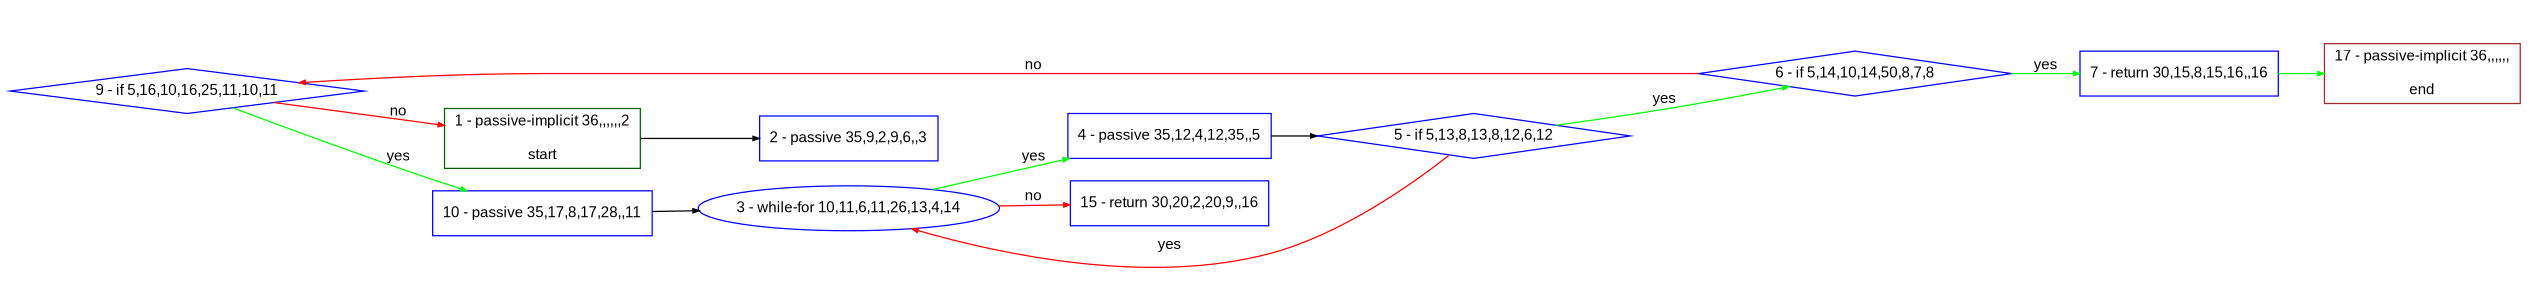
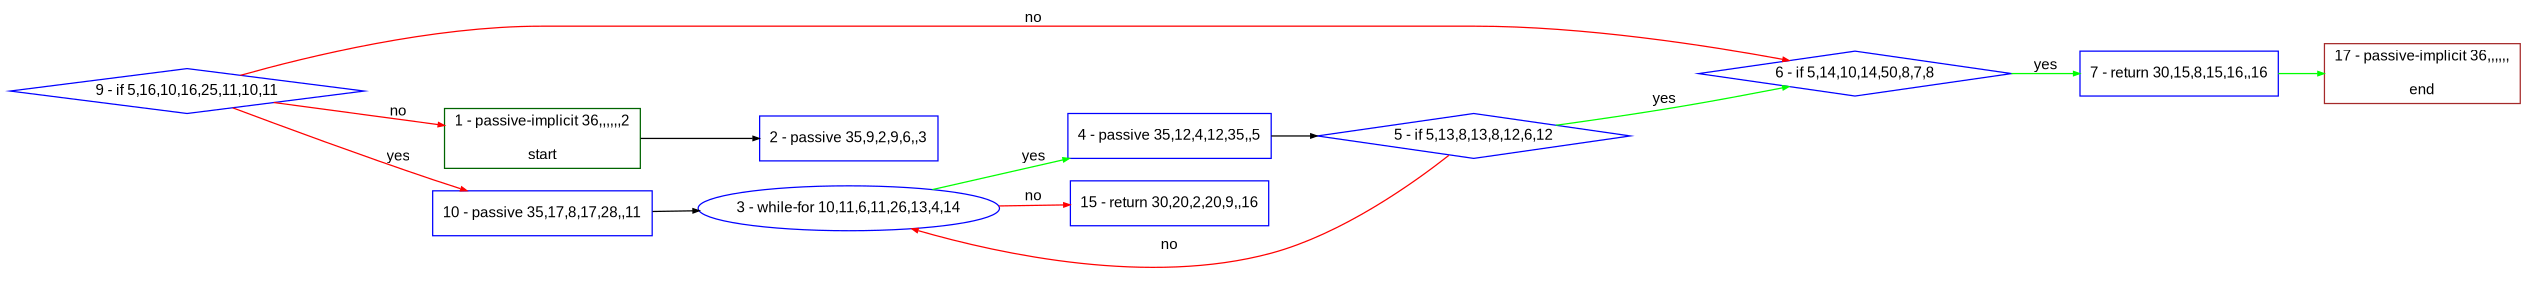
edge "6 - if 5,14,10,14,50,8,7,8" -> "9 - if 5,16,10,16,25,11,10,11": reversed
edge "9 - if 5,16,10,16,25,11,10,11" -> "10 - passive 35,17,8,17,28,,11": color #00ff00 -> #ff0000
edge "5 - if 5,13,8,13,8,12,6,12" -> "3 - while-for 10,11,6,11,26,13,4,14": label "yes" -> "no"
